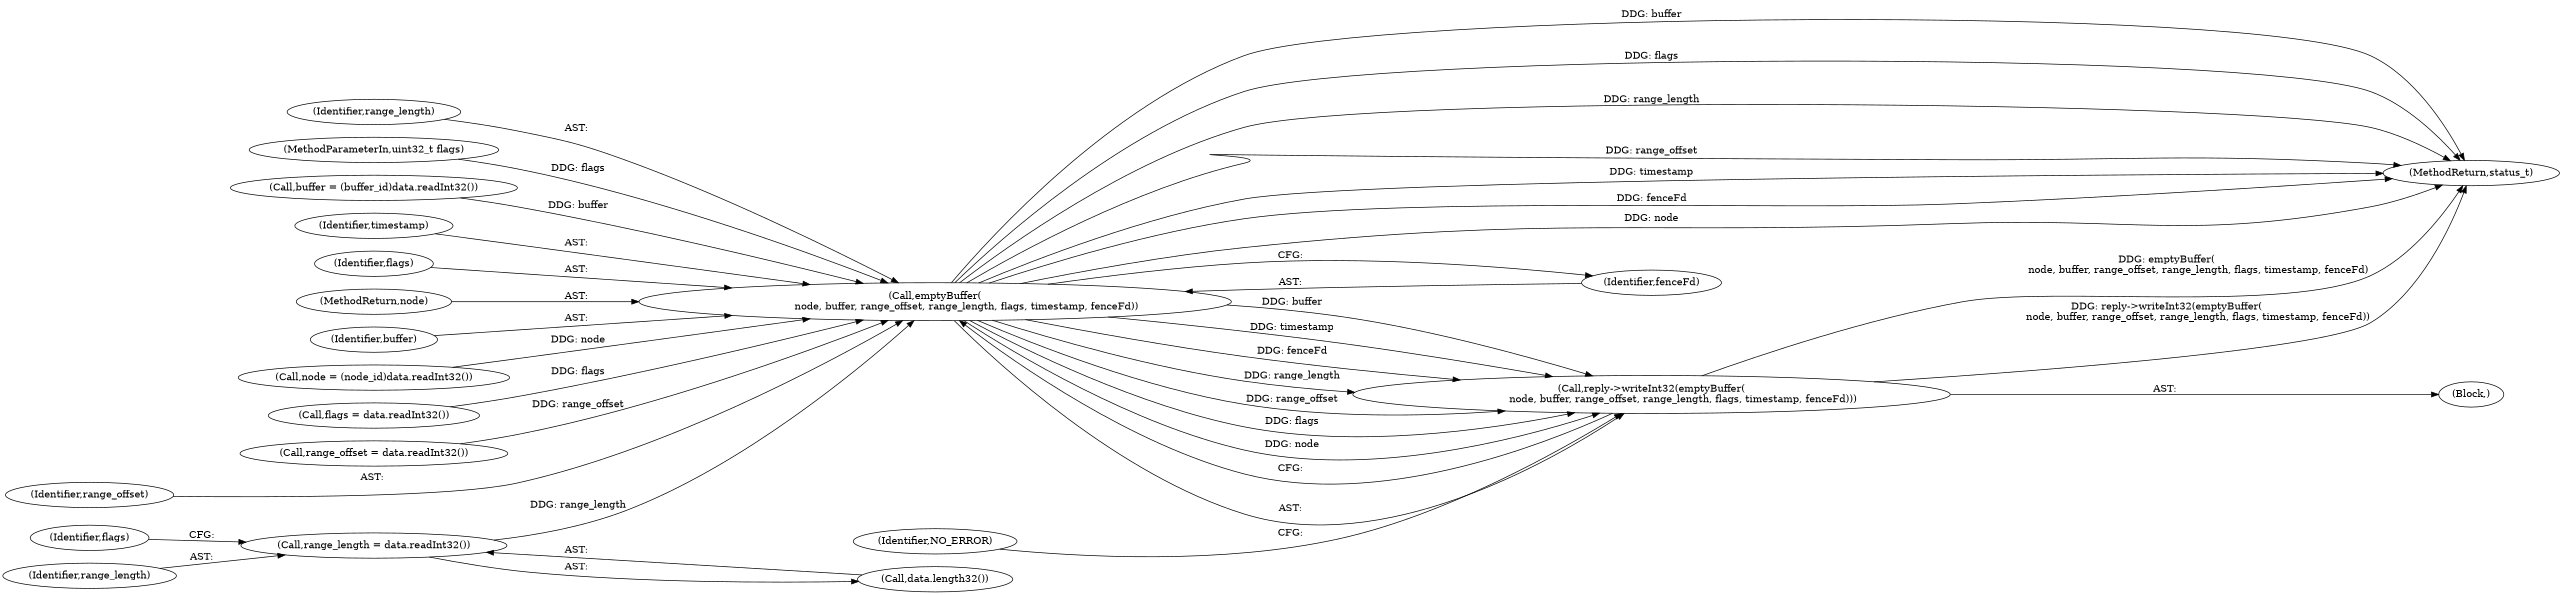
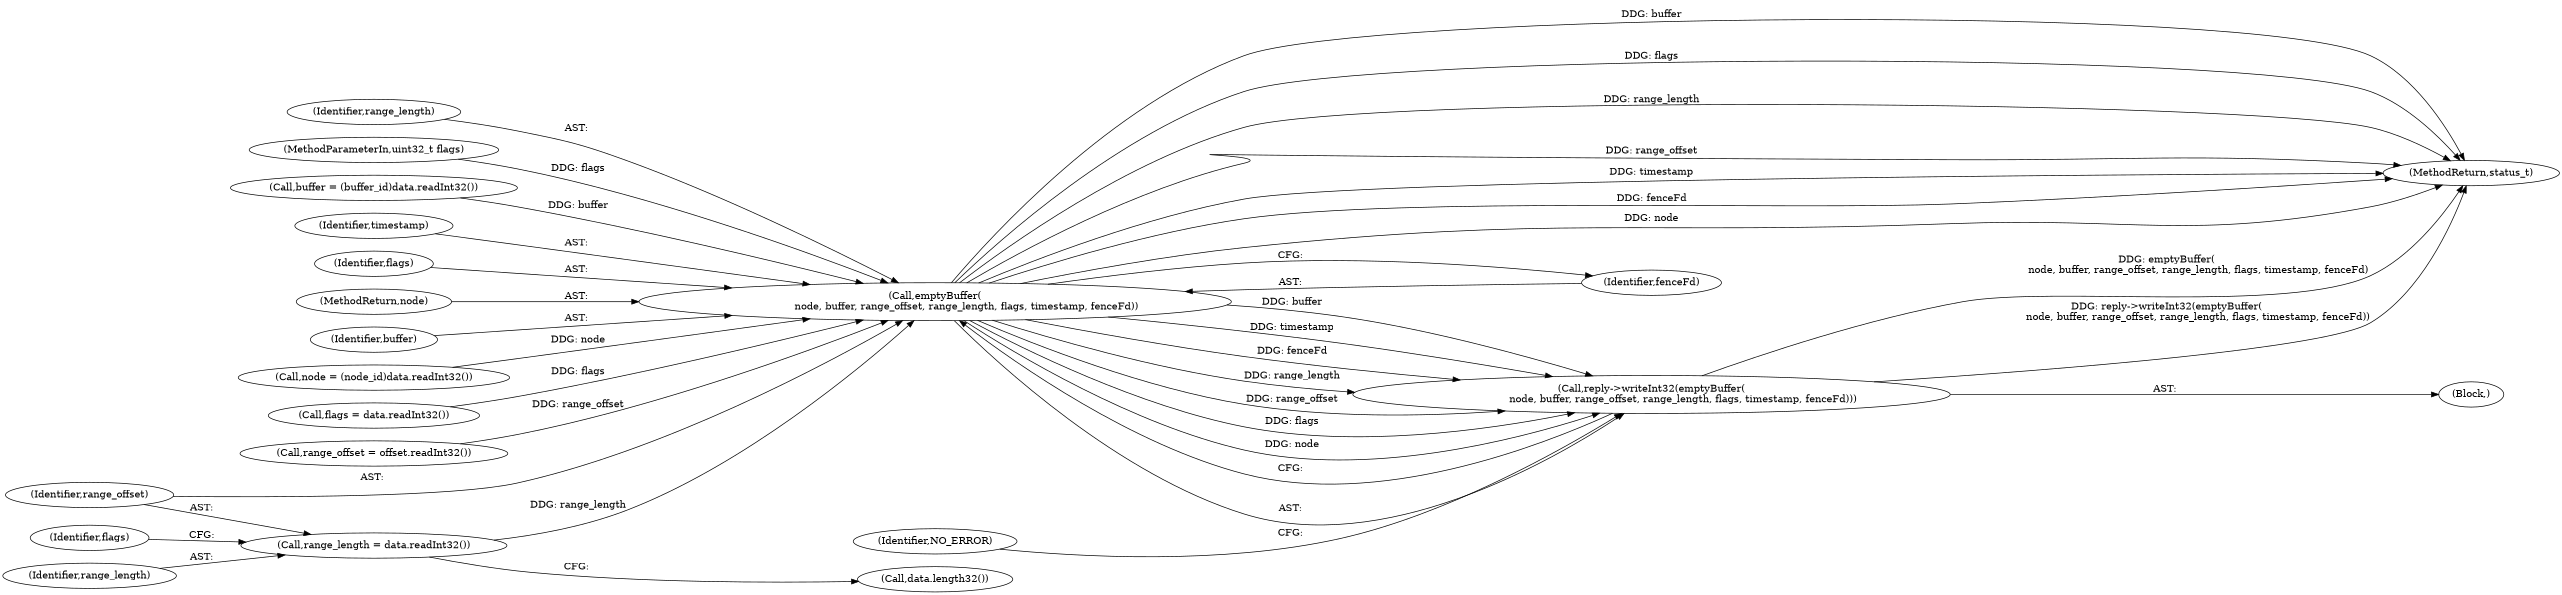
node "(Call,range_offset = data.readInt32())": label "(Call,range_offset = data.readInt32())" -> "(Call,range_offset = offset.readInt32())"
edge "(Call,data.length32())" -> "(Call,range_length = data.readInt32())": now "(Identifier,range_offset)" -> "(Call,range_length = data.readInt32())"
edge "(Call,range_length = data.readInt32())" -> "(Call,data.length32())": label "AST: " -> "CFG: "
